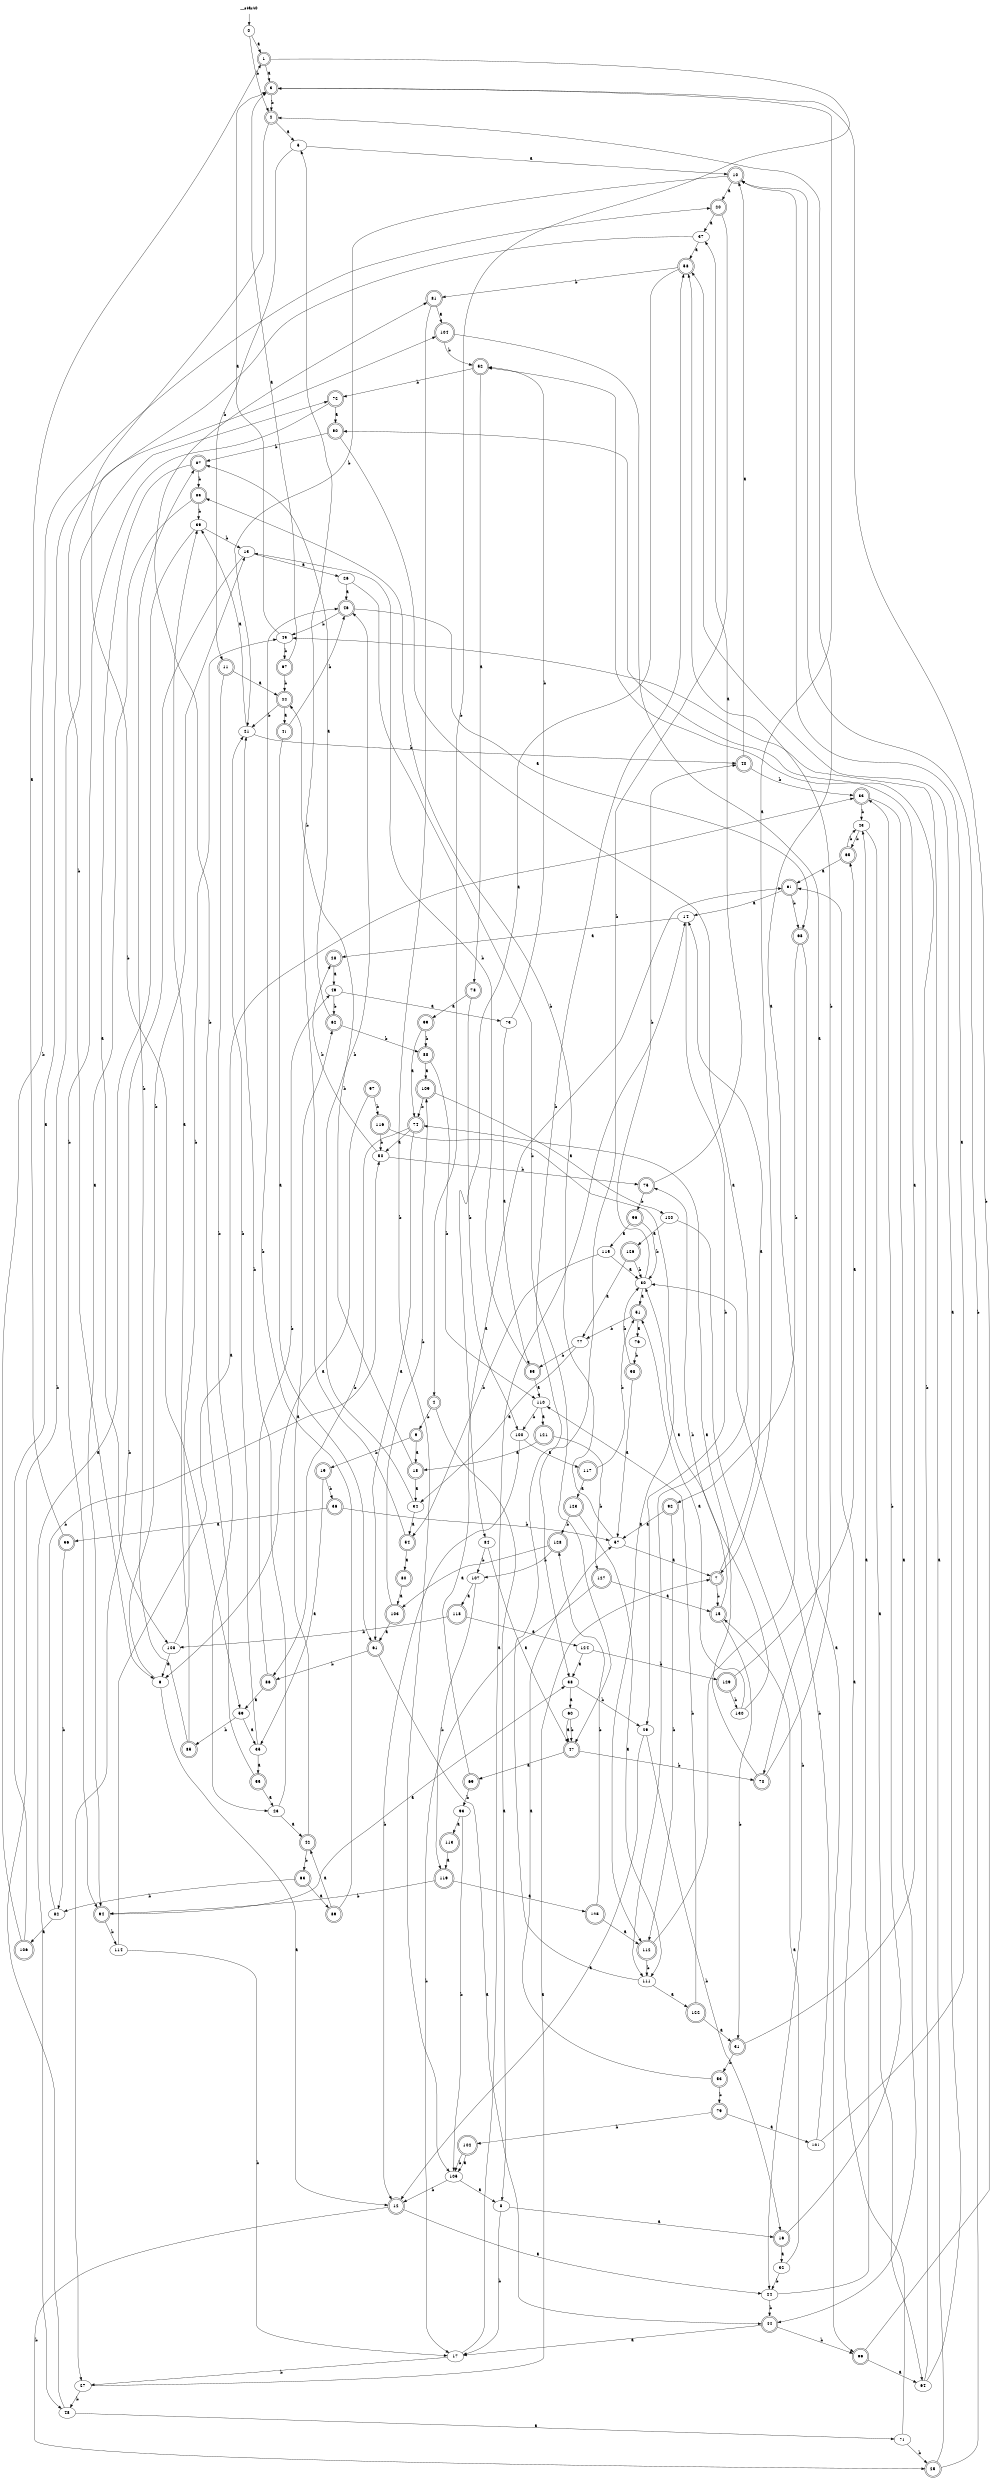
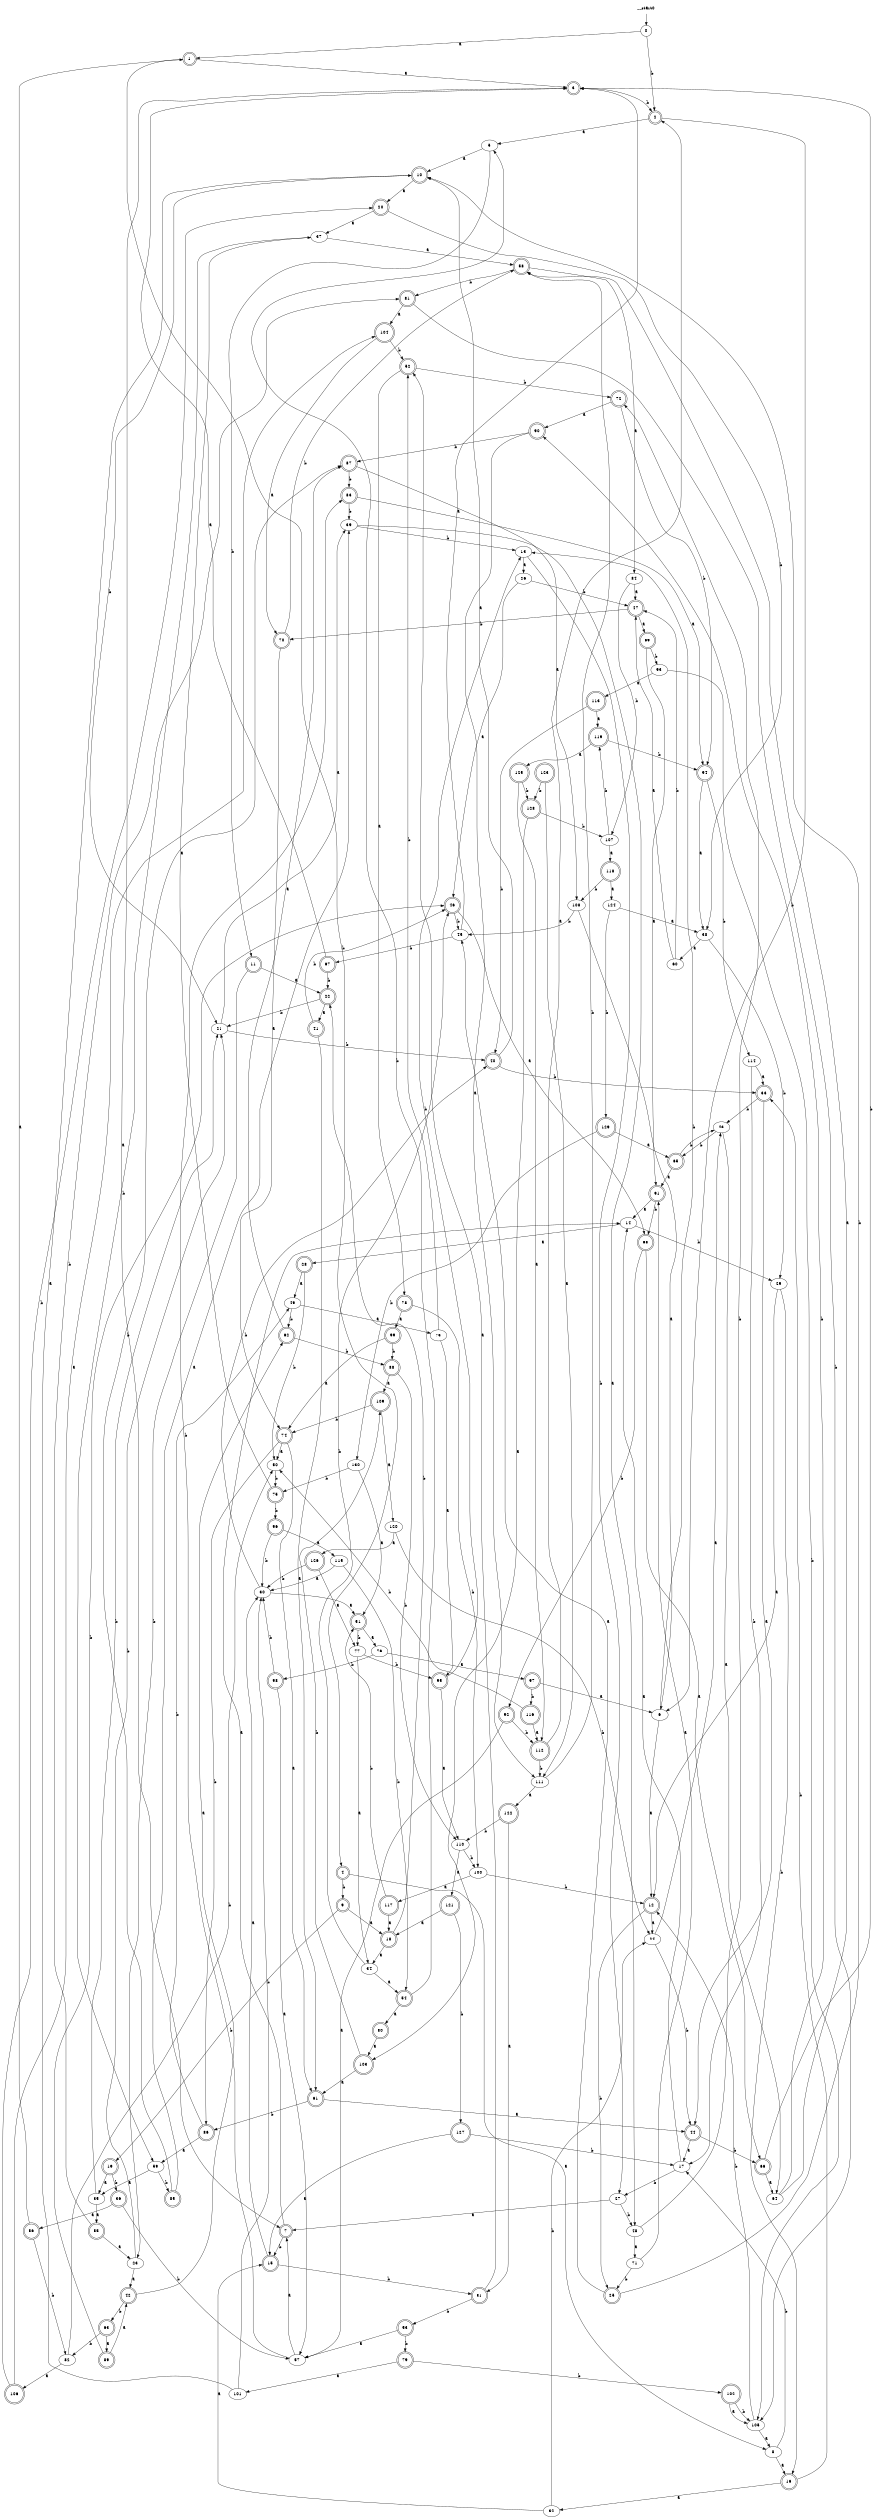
edge "113" -> "40": added, label "b"
edge "50" -> "28": reversed
edge "117" -> "123": now "117" -> "18"
edge "76" -> "97": added, label "a"
